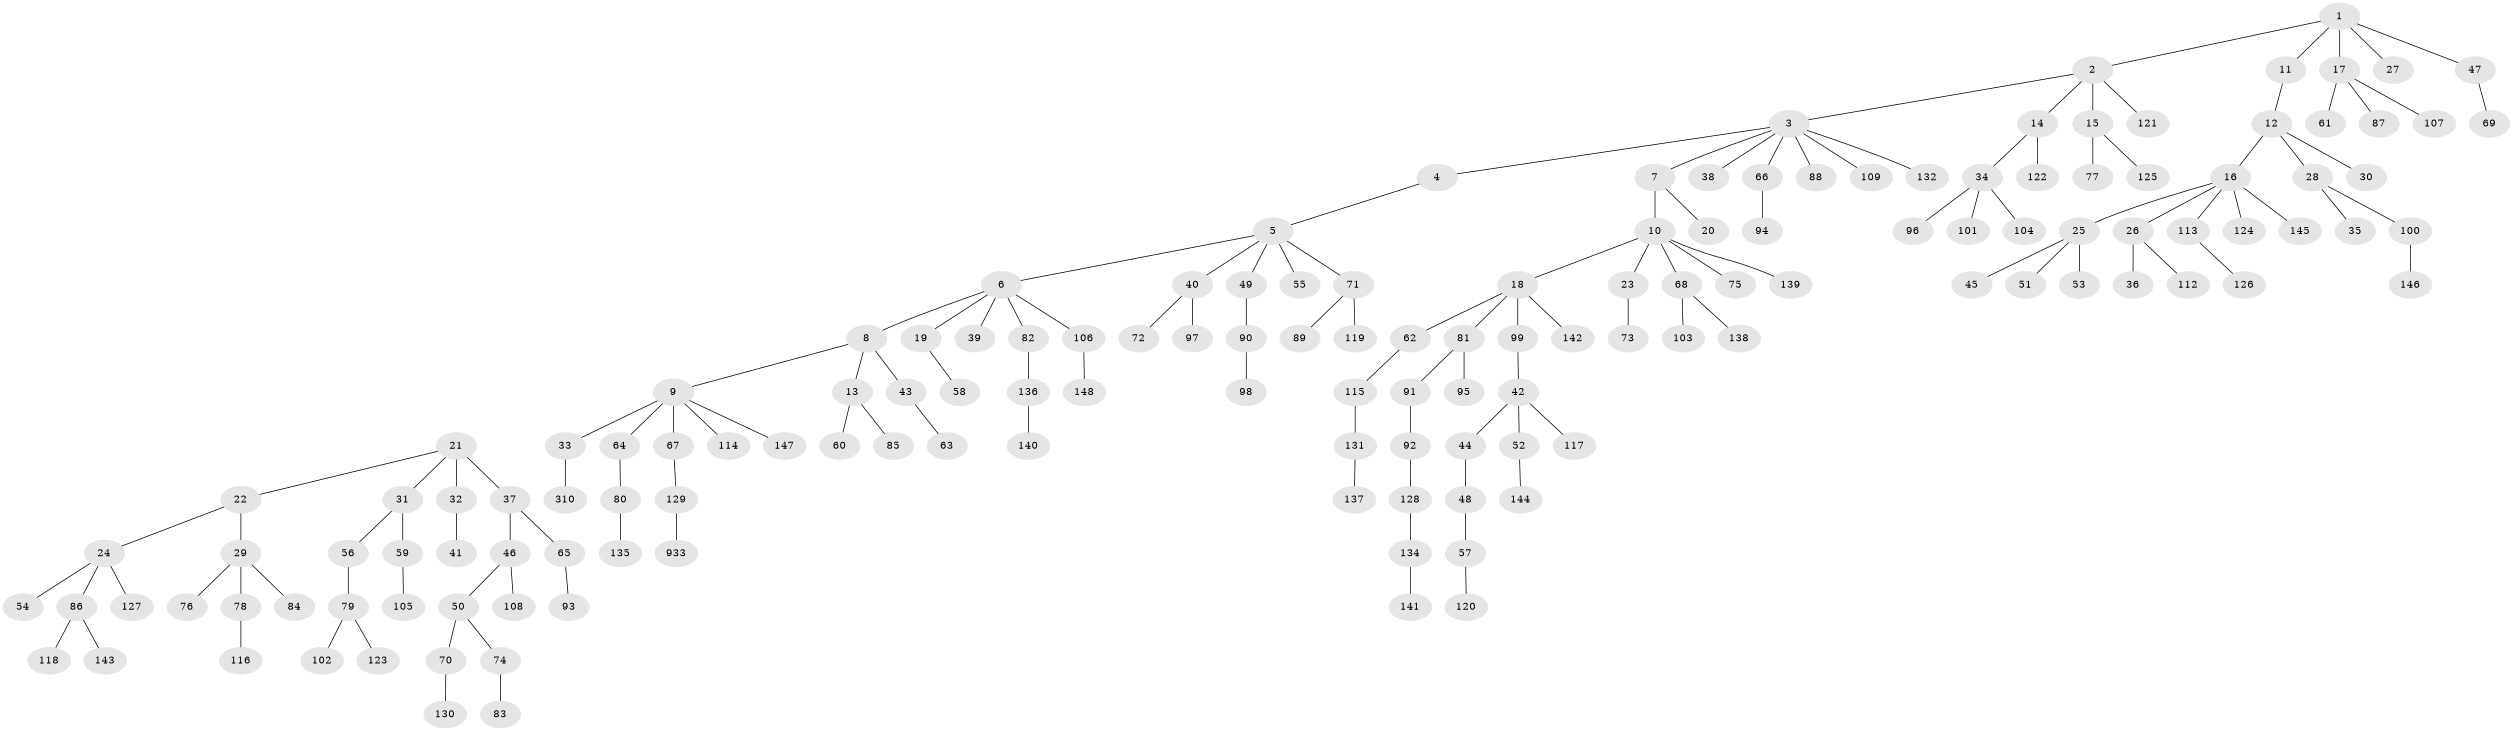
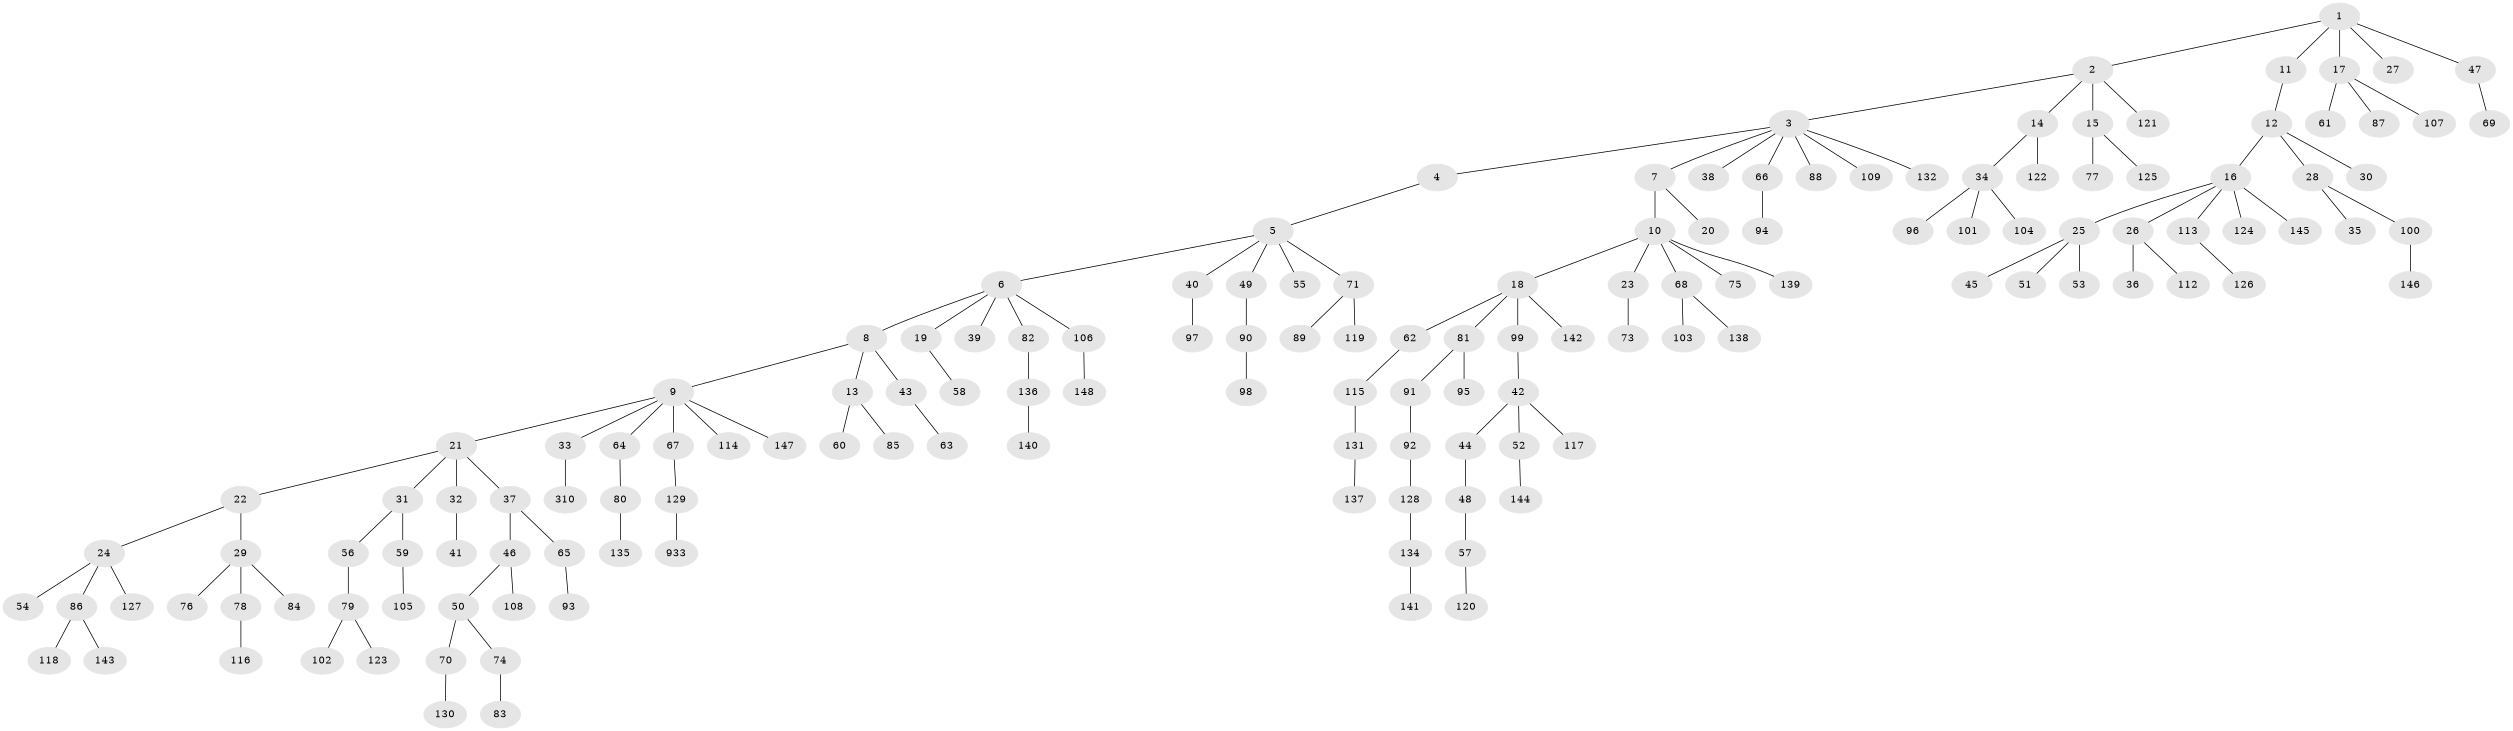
node "72": removed
edge "9" -- "21": added
